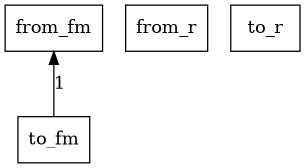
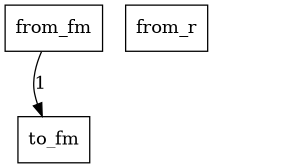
node "to_r": removed
edge "to_fm" -> "from_fm": reversed
